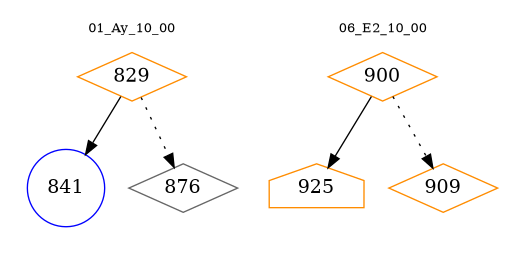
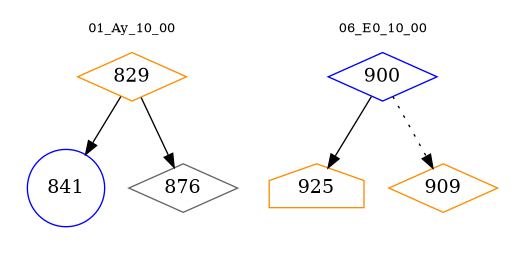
cluster "06_E2_10_00": label "06_E2_10_00" -> "06_E0_10_00"
node "900": color darkorange -> blue
edge "829" -> "876": style dotted -> solid
